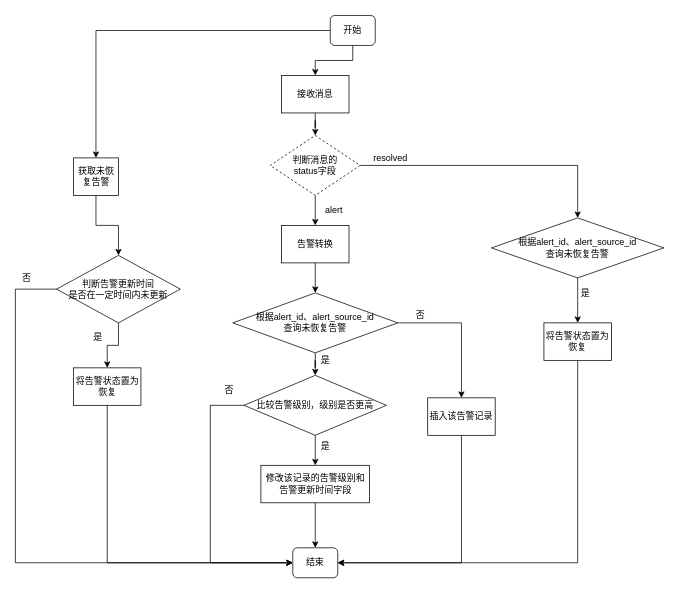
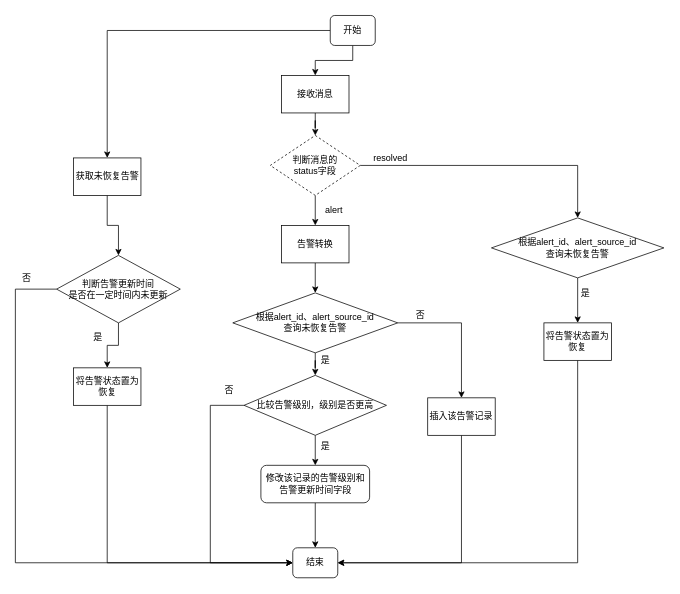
node "获取未恢复告警": size 45x38 -> 68x38
node "修改该记录的告警级别和告警更新时间字段": shape rectangle -> rounded rectangle
